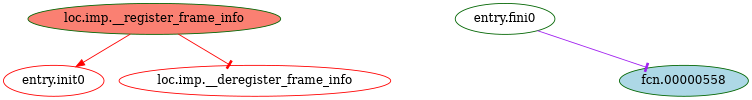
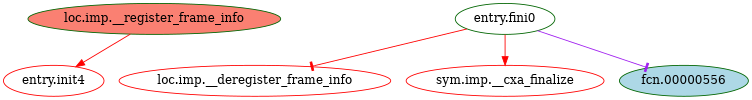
edge "loc.imp.__register_frame_info" -> "loc.imp.__deregister_frame_info": now "entry.fini0" -> "loc.imp.__deregister_frame_info"
node "entry.init0": label "entry.init0" -> "entry.init4"
node "sym.imp.__cxa_finalize": added
node "fcn.00000558": label "fcn.00000558" -> "fcn.00000556"
